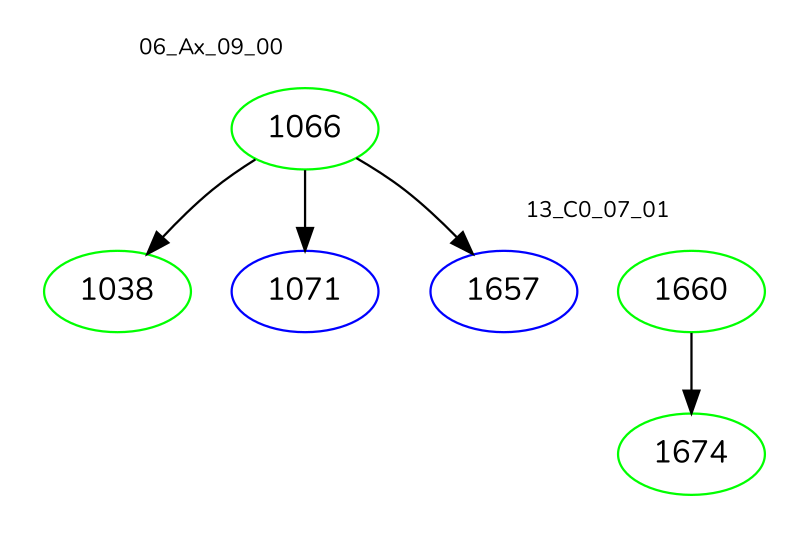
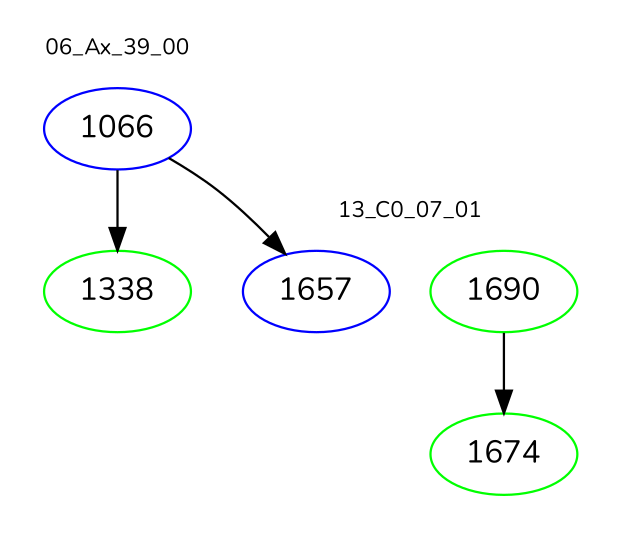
cluster "06_Ax_09_00": label "06_Ax_09_00" -> "06_Ax_39_00"
node "1066": color green -> blue
node "1038": label "1038" -> "1338"
node "1071": removed
node "1660": label "1660" -> "1690"
